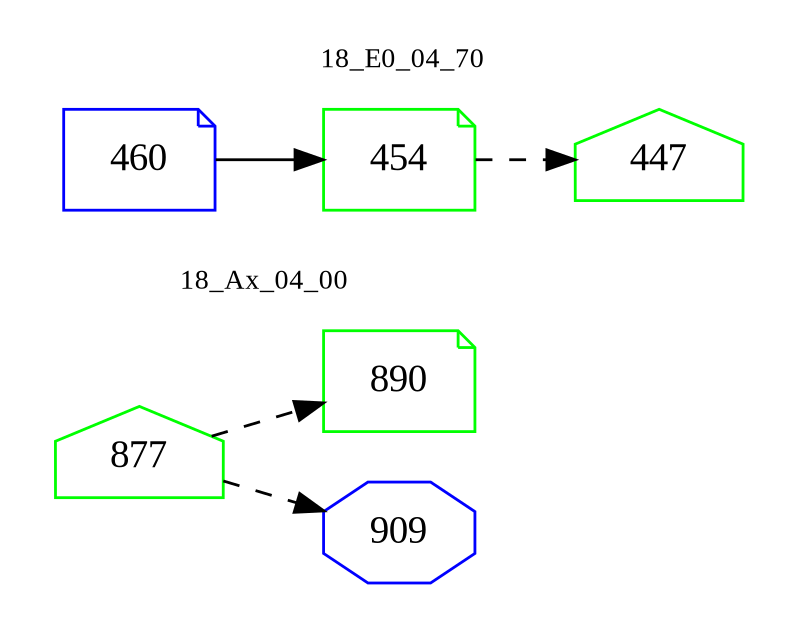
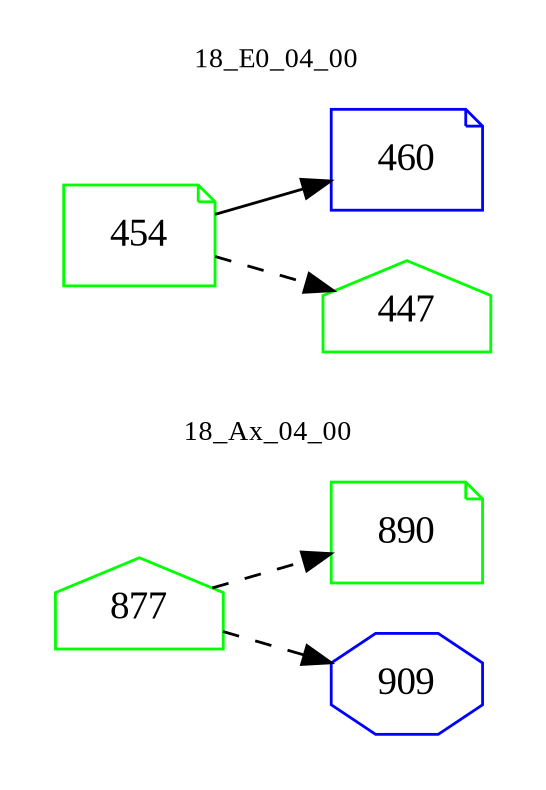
cluster "18_E0_04_70": label "18_E0_04_70" -> "18_E0_04_00"
edge "460" -> "454": reversed
